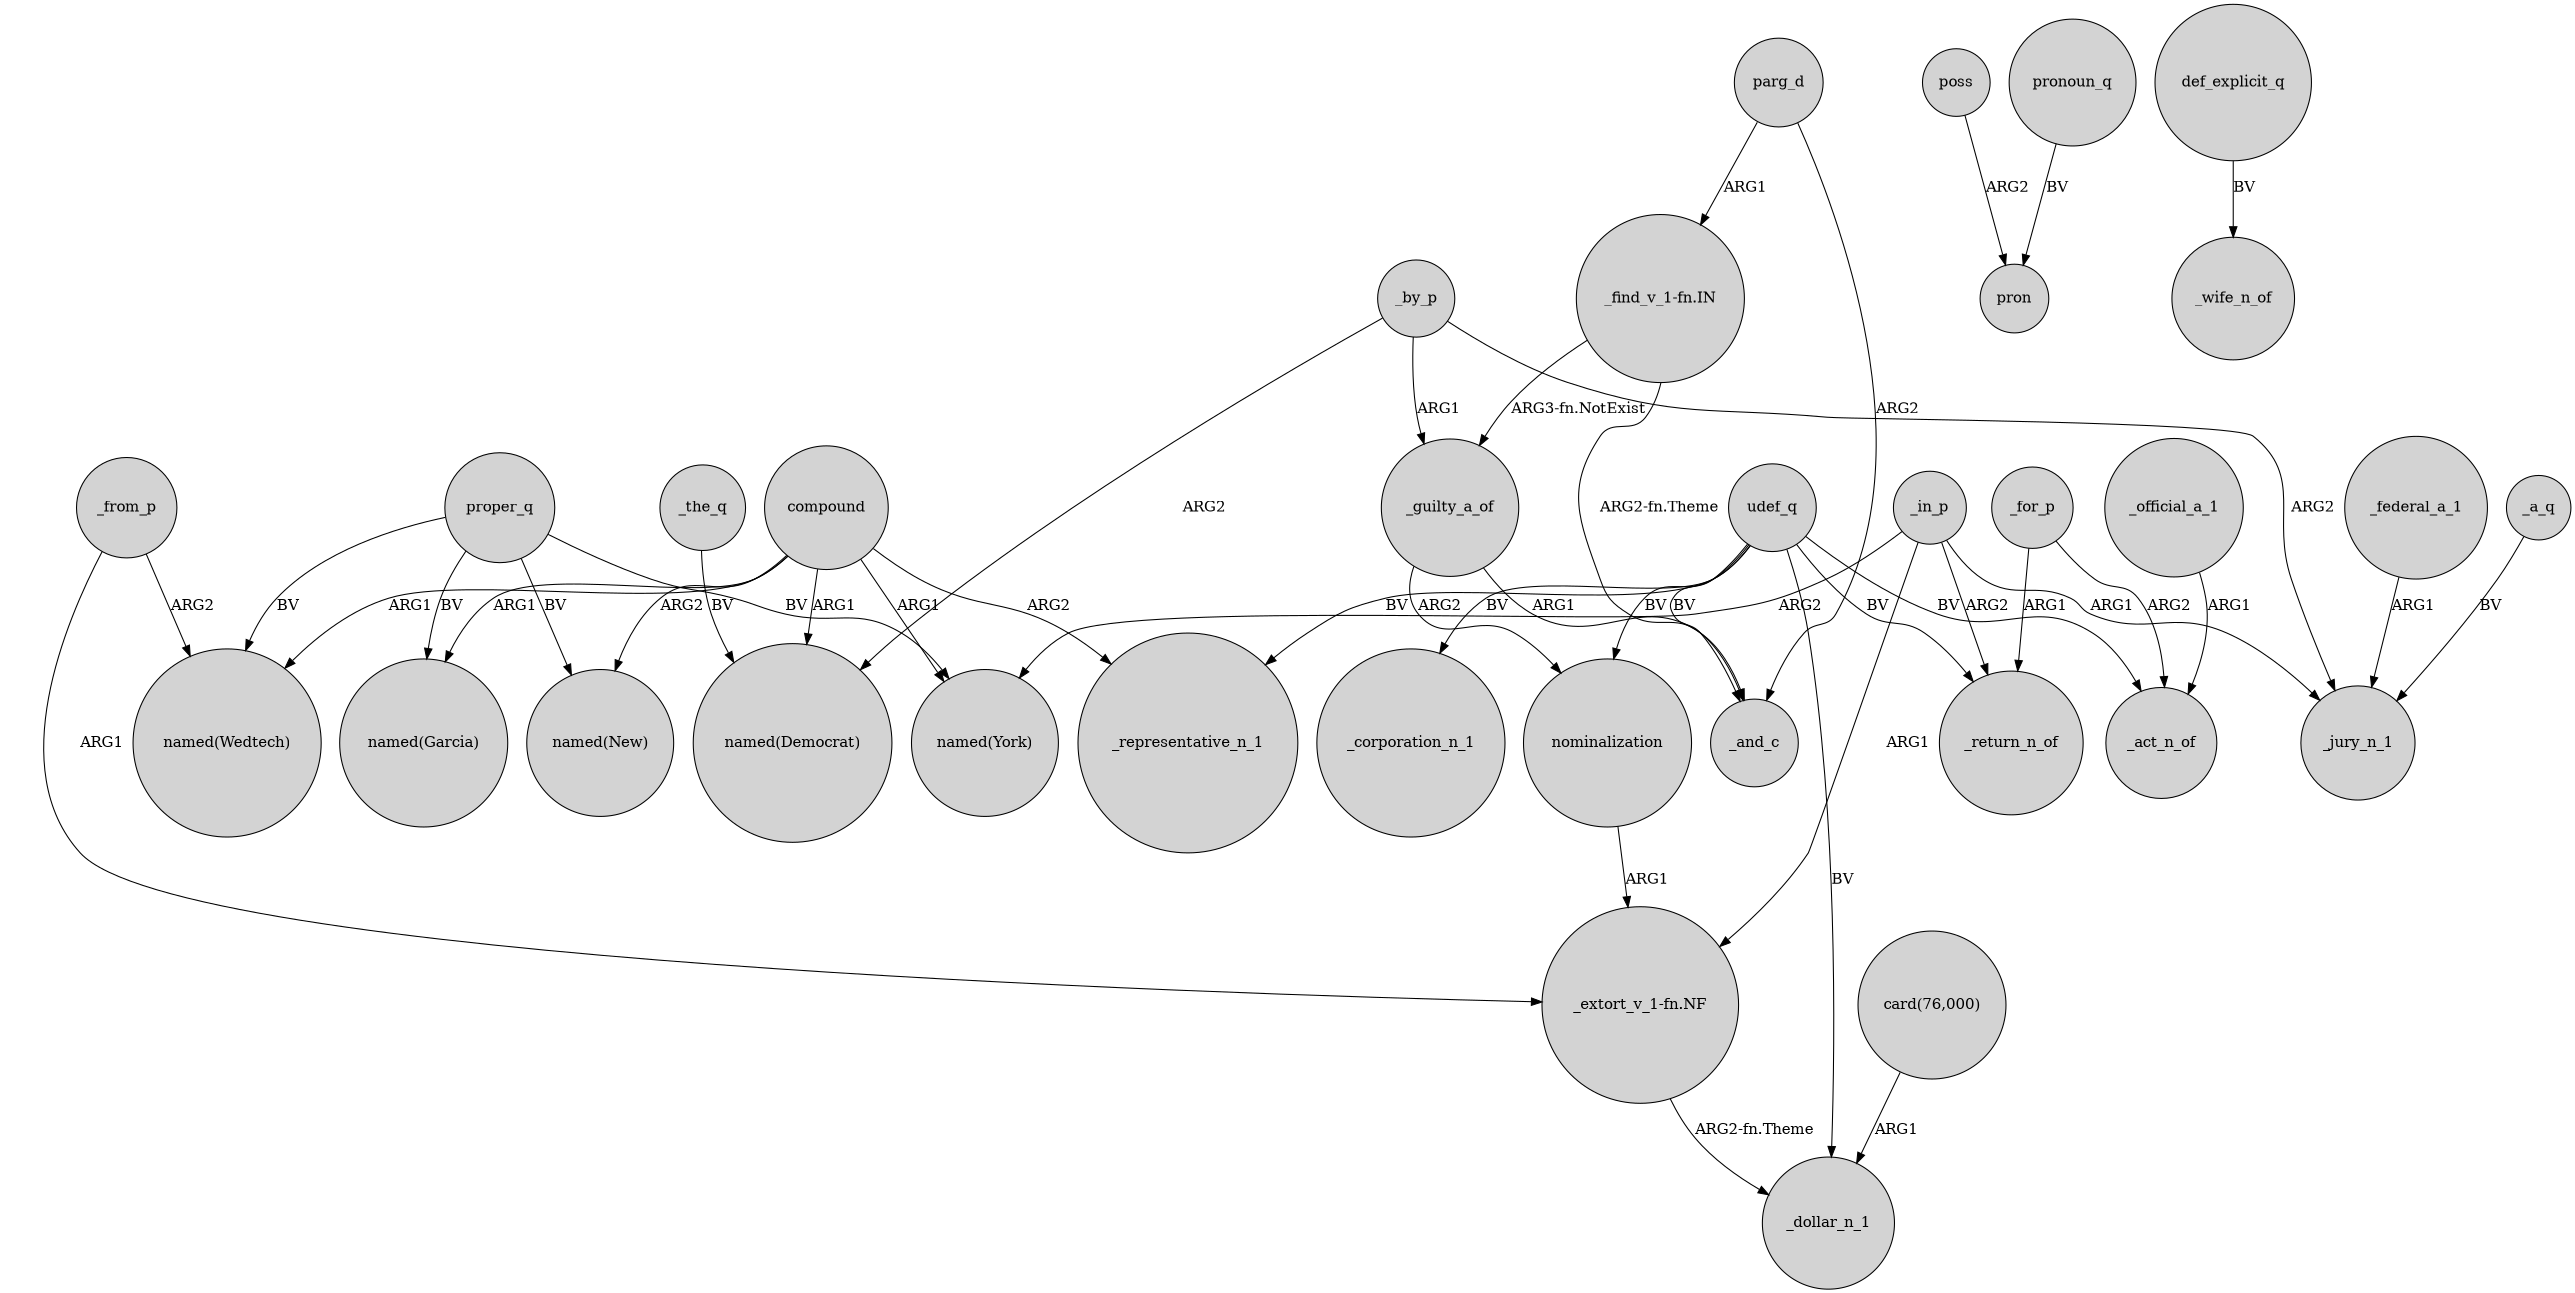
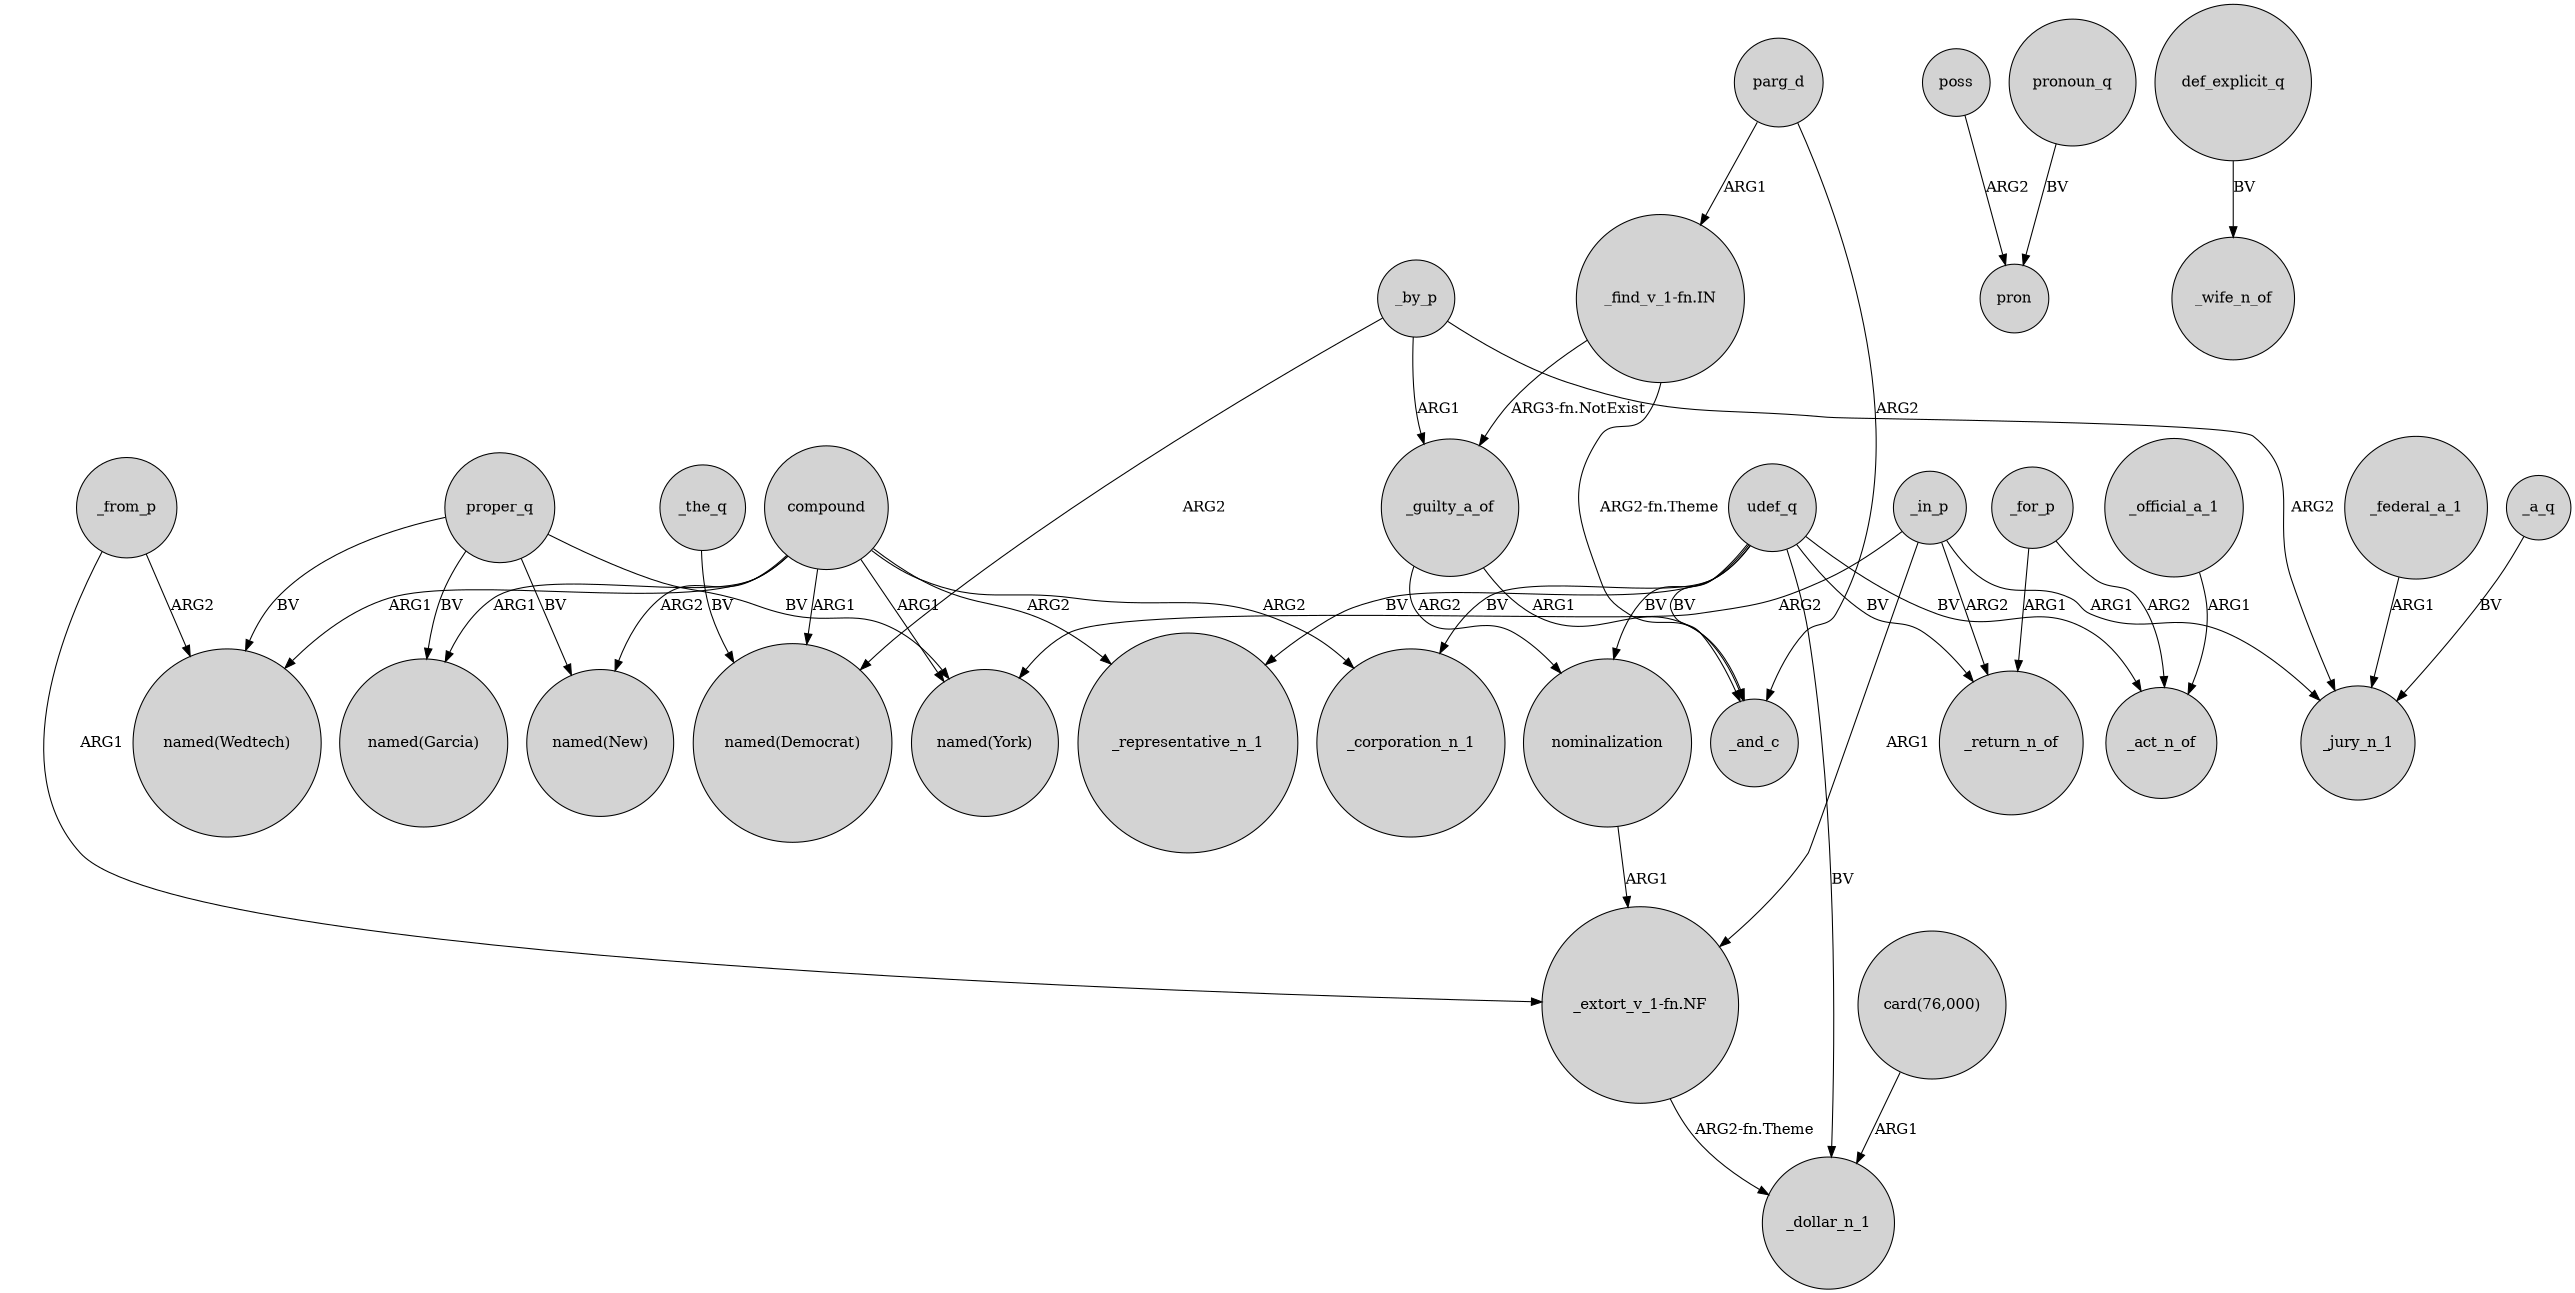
edge "compound" -> "_corporation_n_1": added, label "ARG2"
